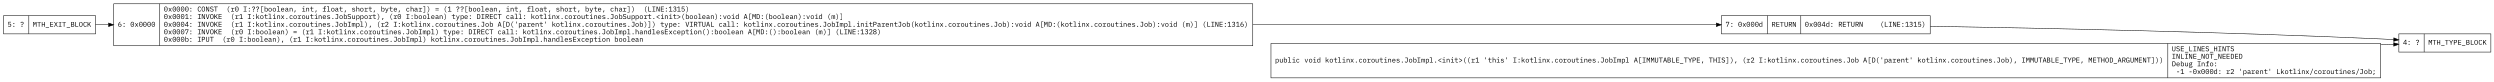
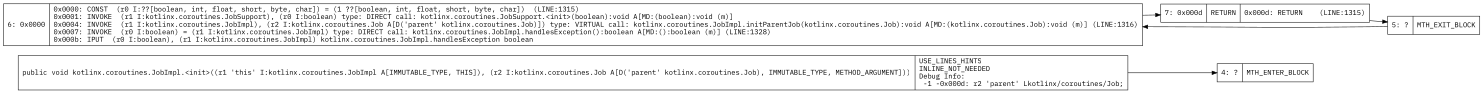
node "7: 0x000d": text "0x004d: RETURN    (LINE:1315)" -> "0x000d: RETURN    (LINE:1315)"
edge "7: 0x000d" -> "4: ?": now "7: 0x000d" -> "5: ?"
node "4: ?": text "MTH_TYPE_BLOCK" -> "MTH_ENTER_BLOCK"
